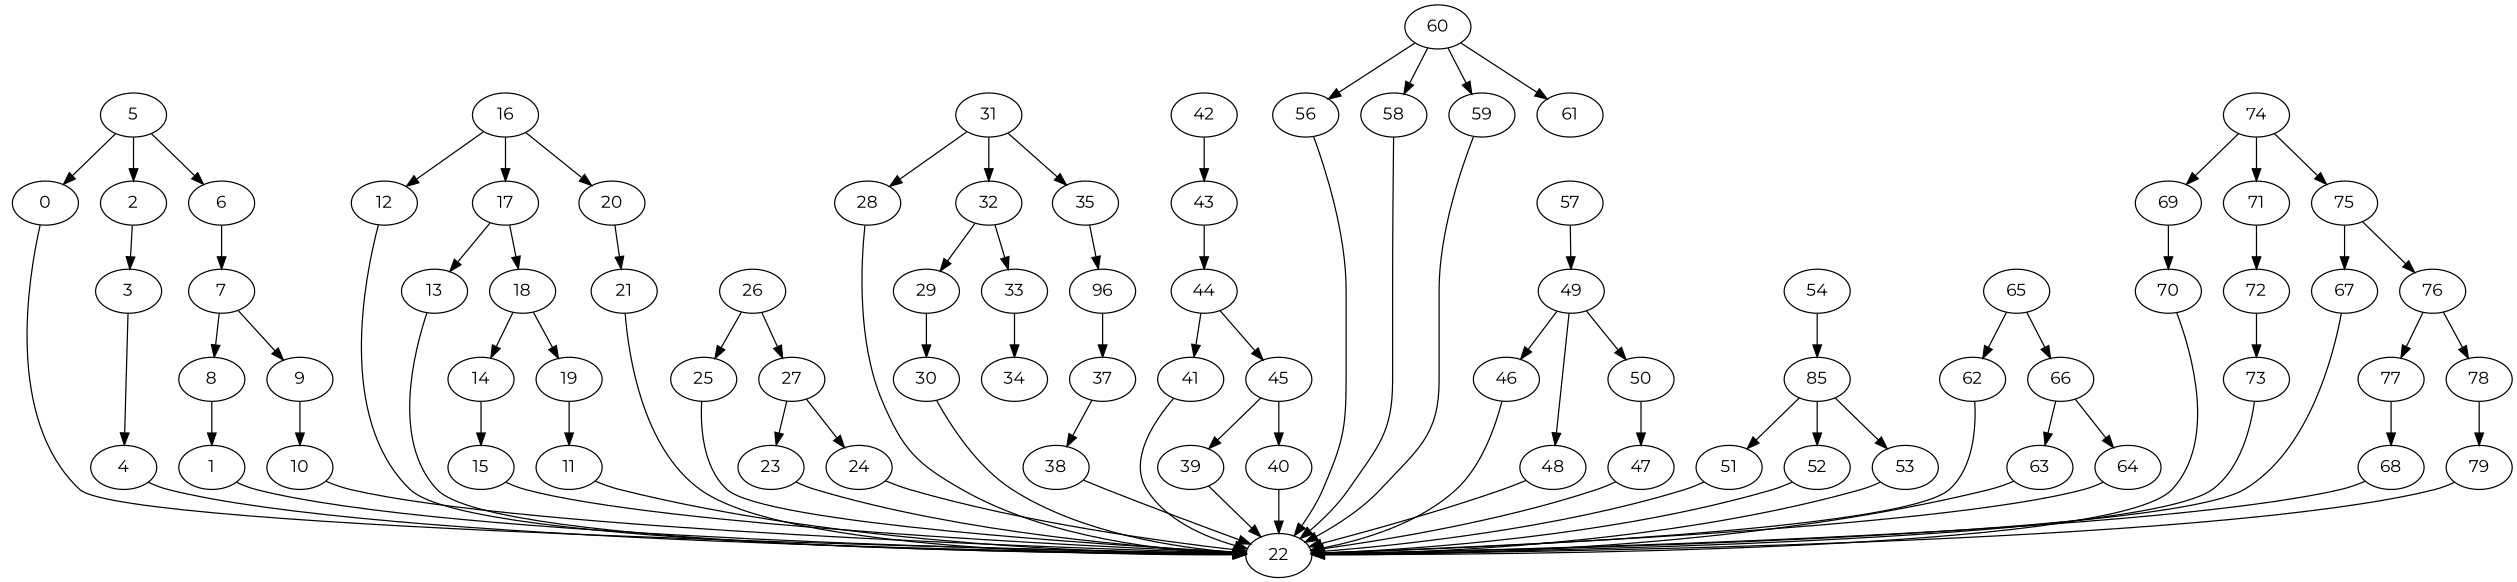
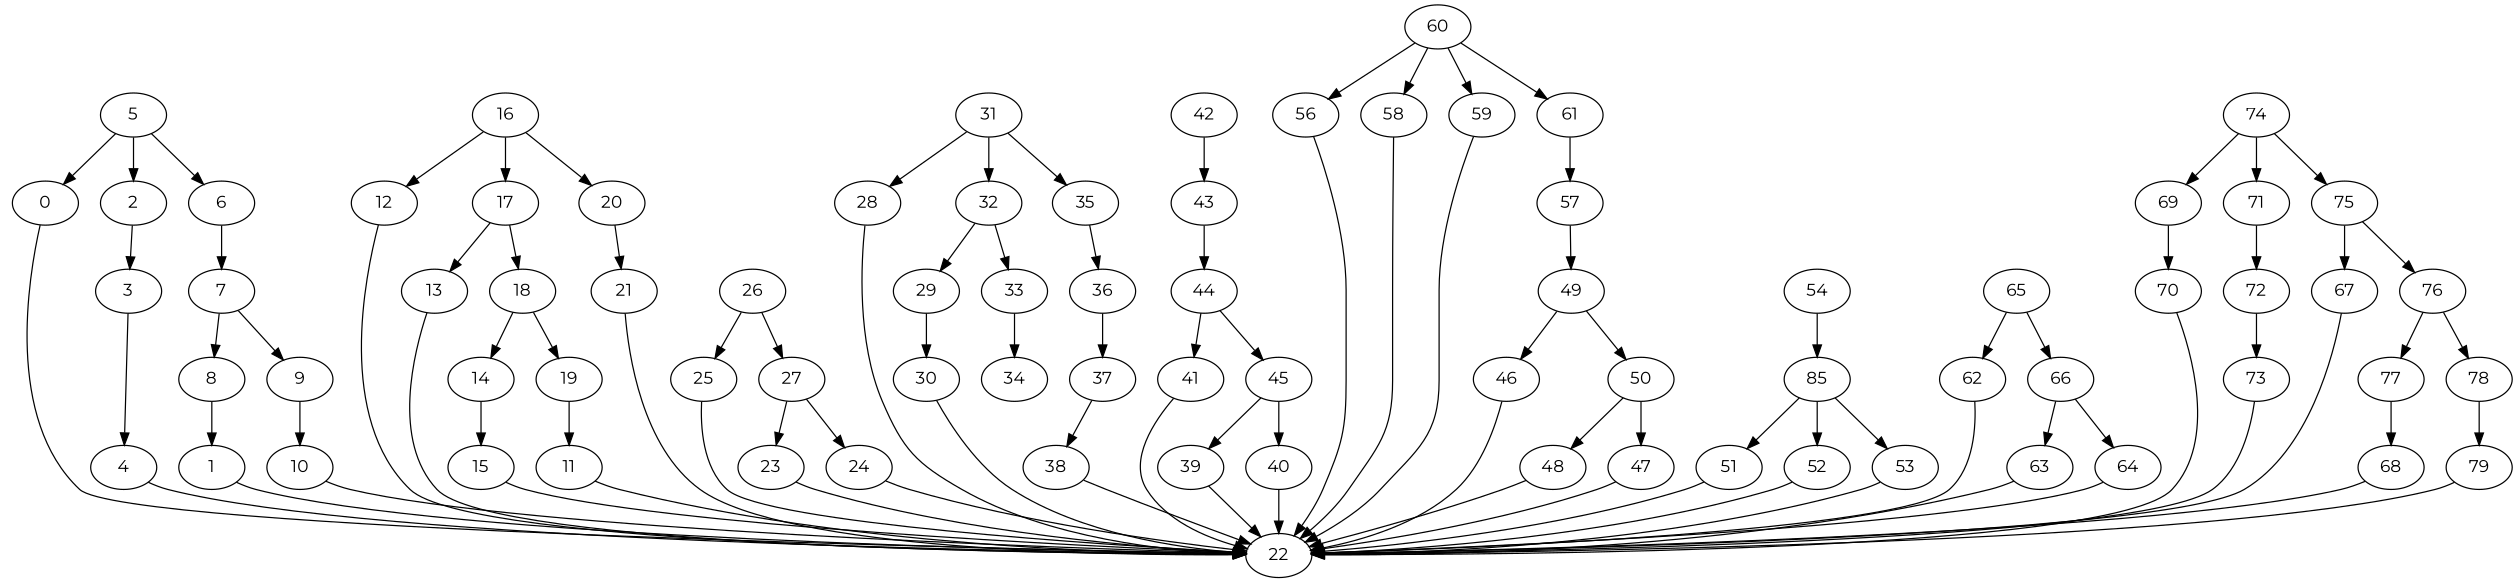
edge "61" -> "57": added
node "96": label "96" -> "36"
edge "49" -> "48": now "50" -> "48"
